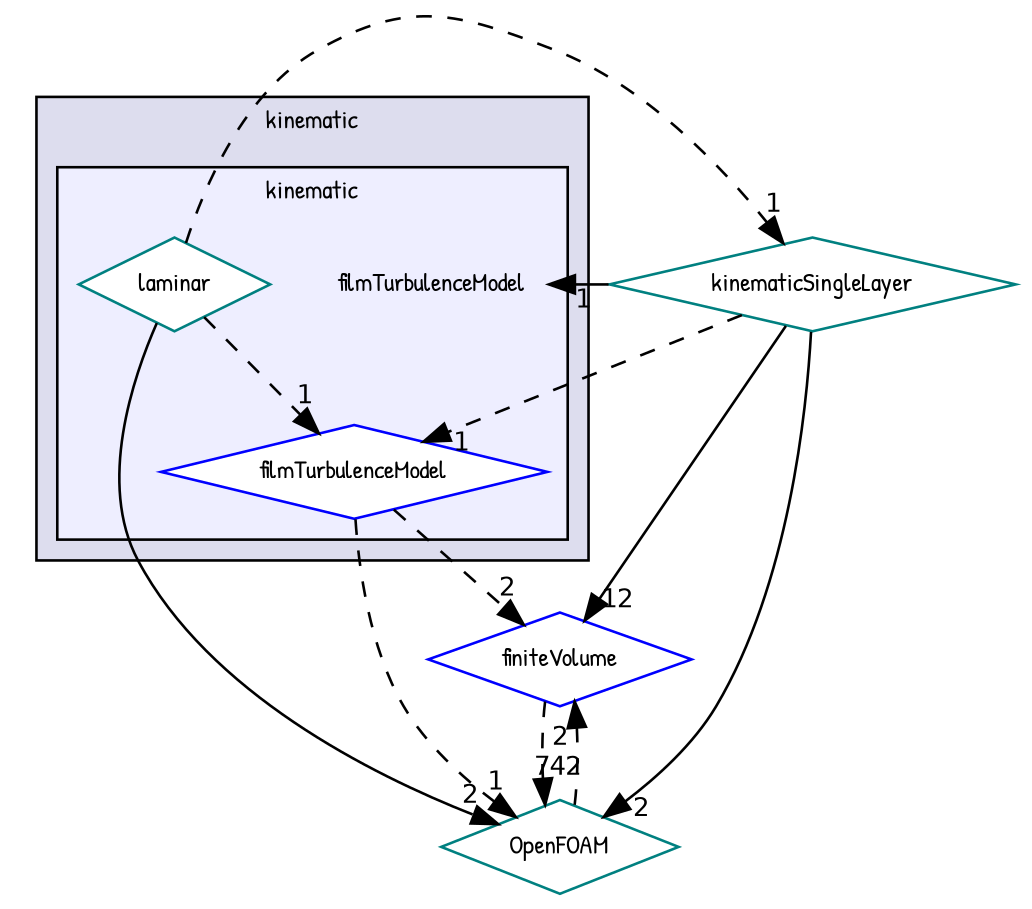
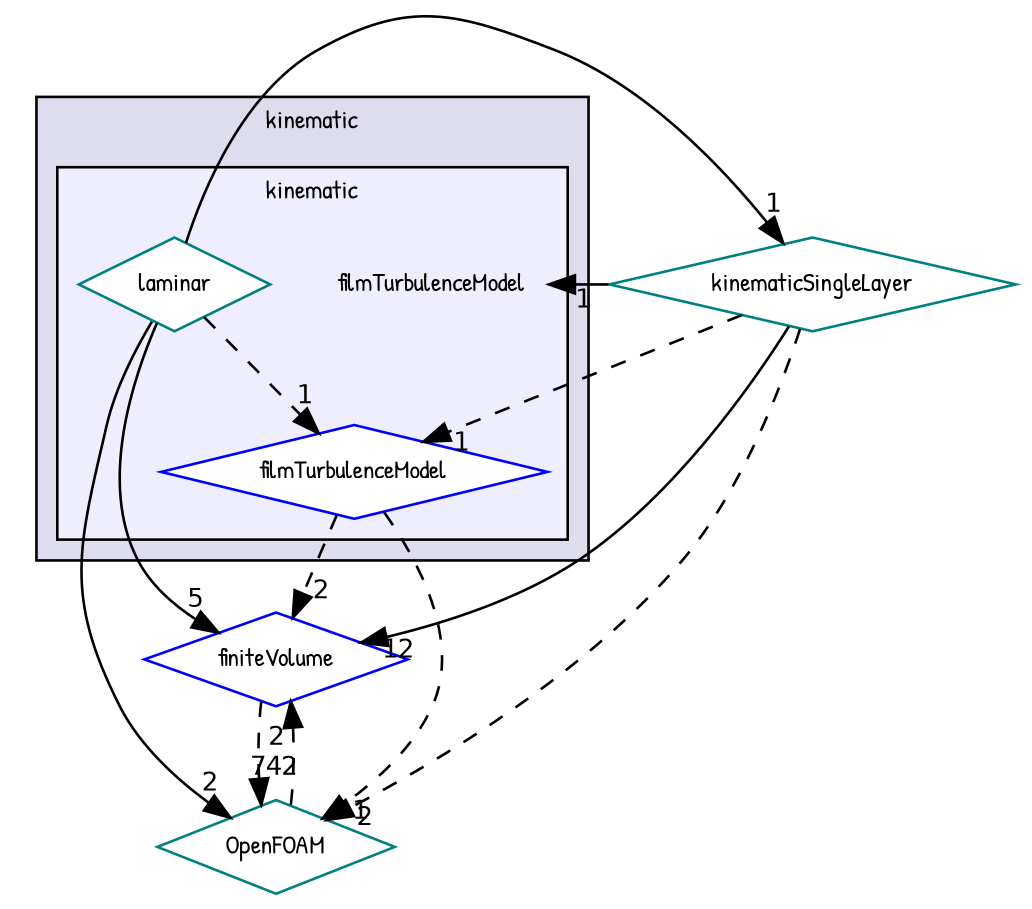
edge "laminar" -> "kinematicSingleLayer": style dashed -> solid
edge "laminar" -> "finiteVolume": added
edge "kinematicSingleLayer" -> "OpenFOAM": style solid -> dashed
